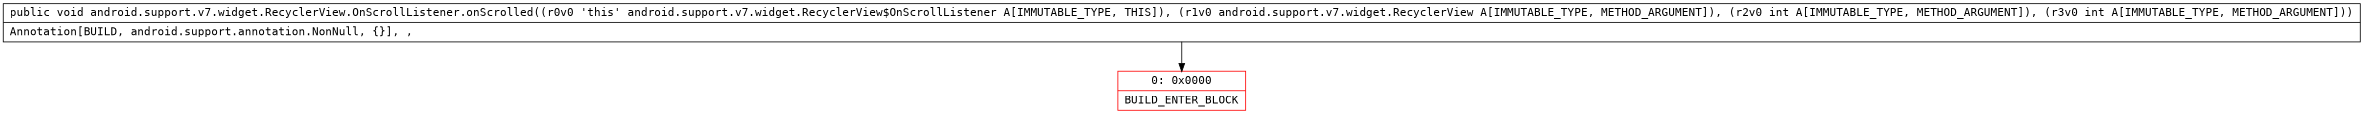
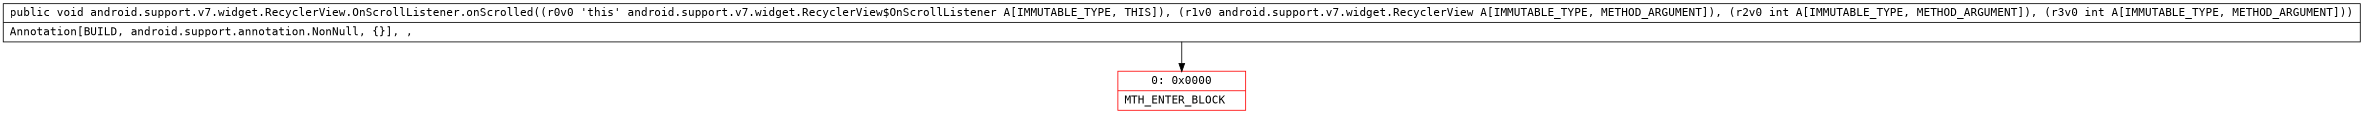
node "0: 0x0000": text "BUILD_ENTER_BLOCK" -> "MTH_ENTER_BLOCK"
